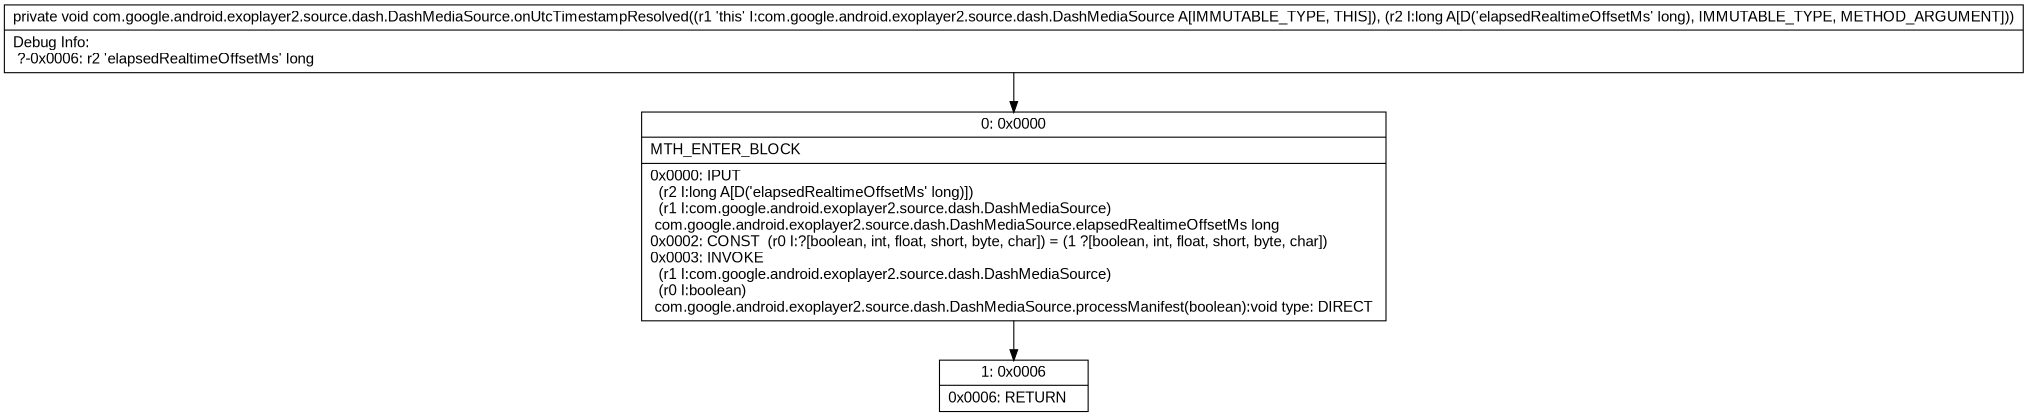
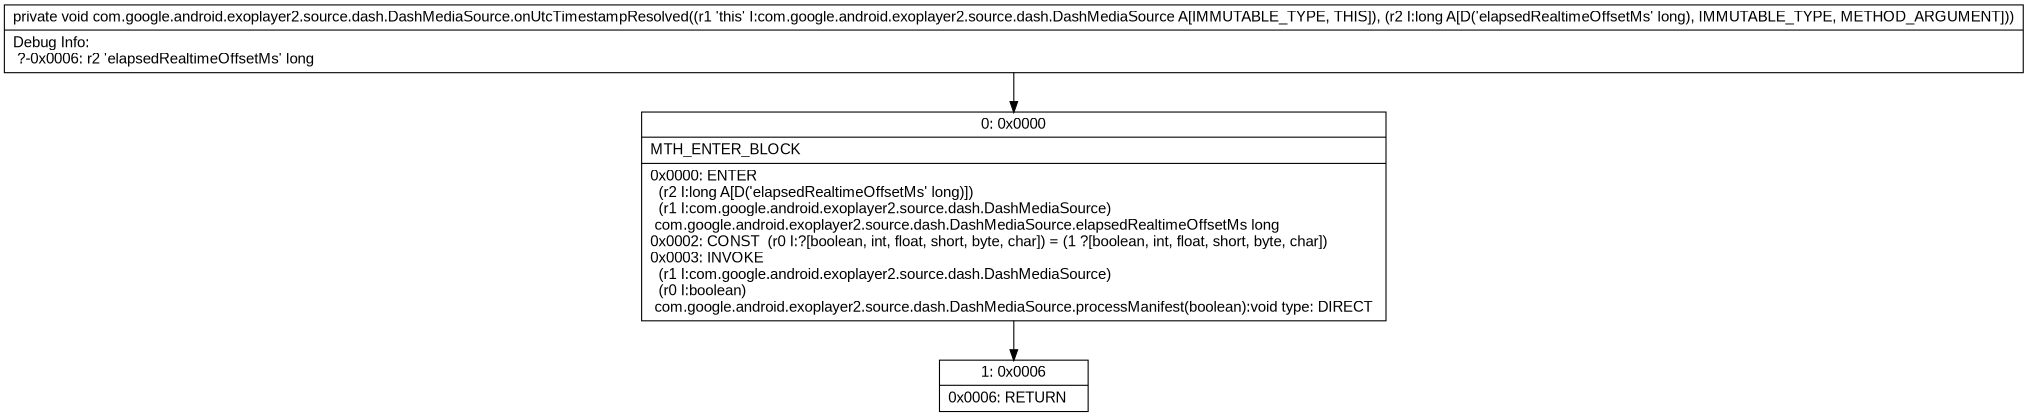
node "0: 0x0000": text "0x0000: IPUT" -> "0x0000: ENTER"
